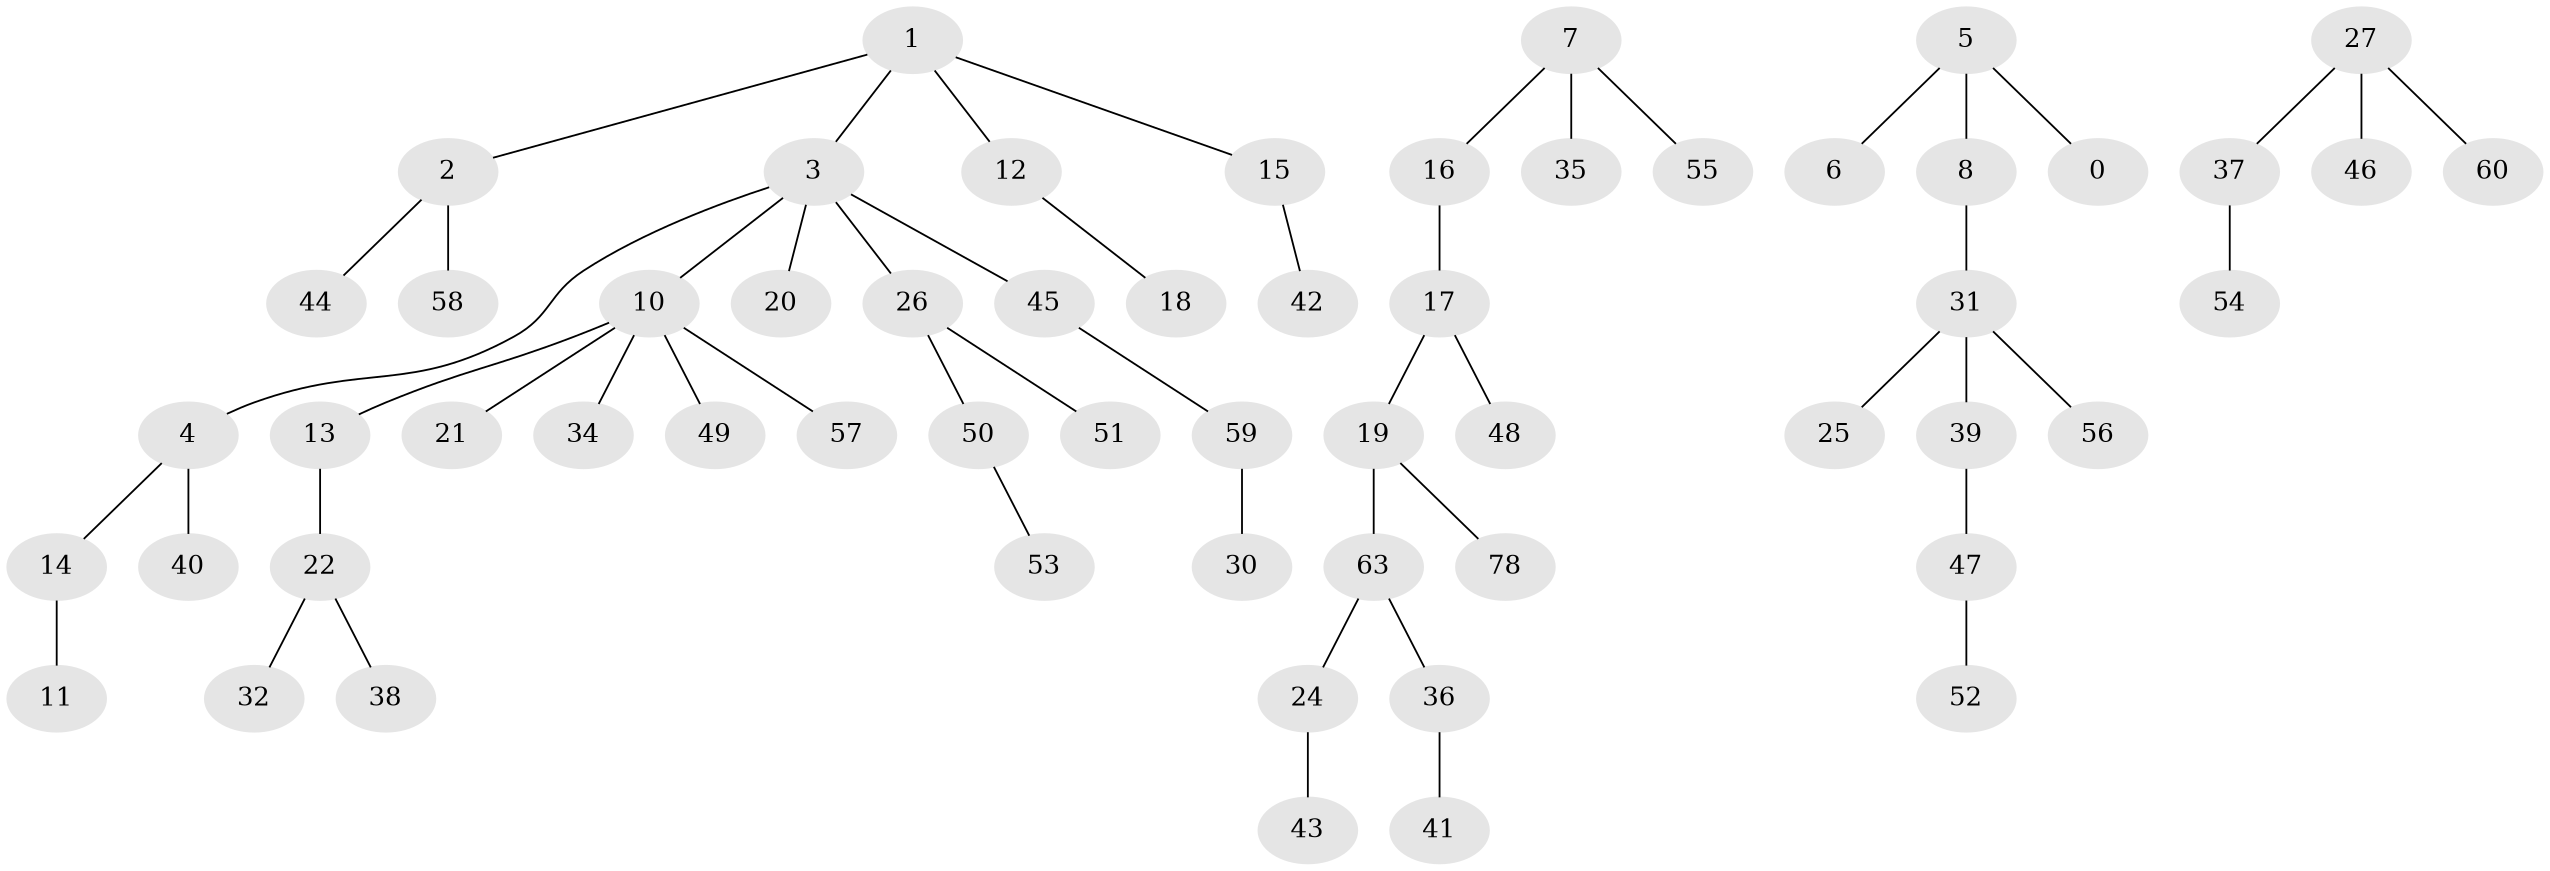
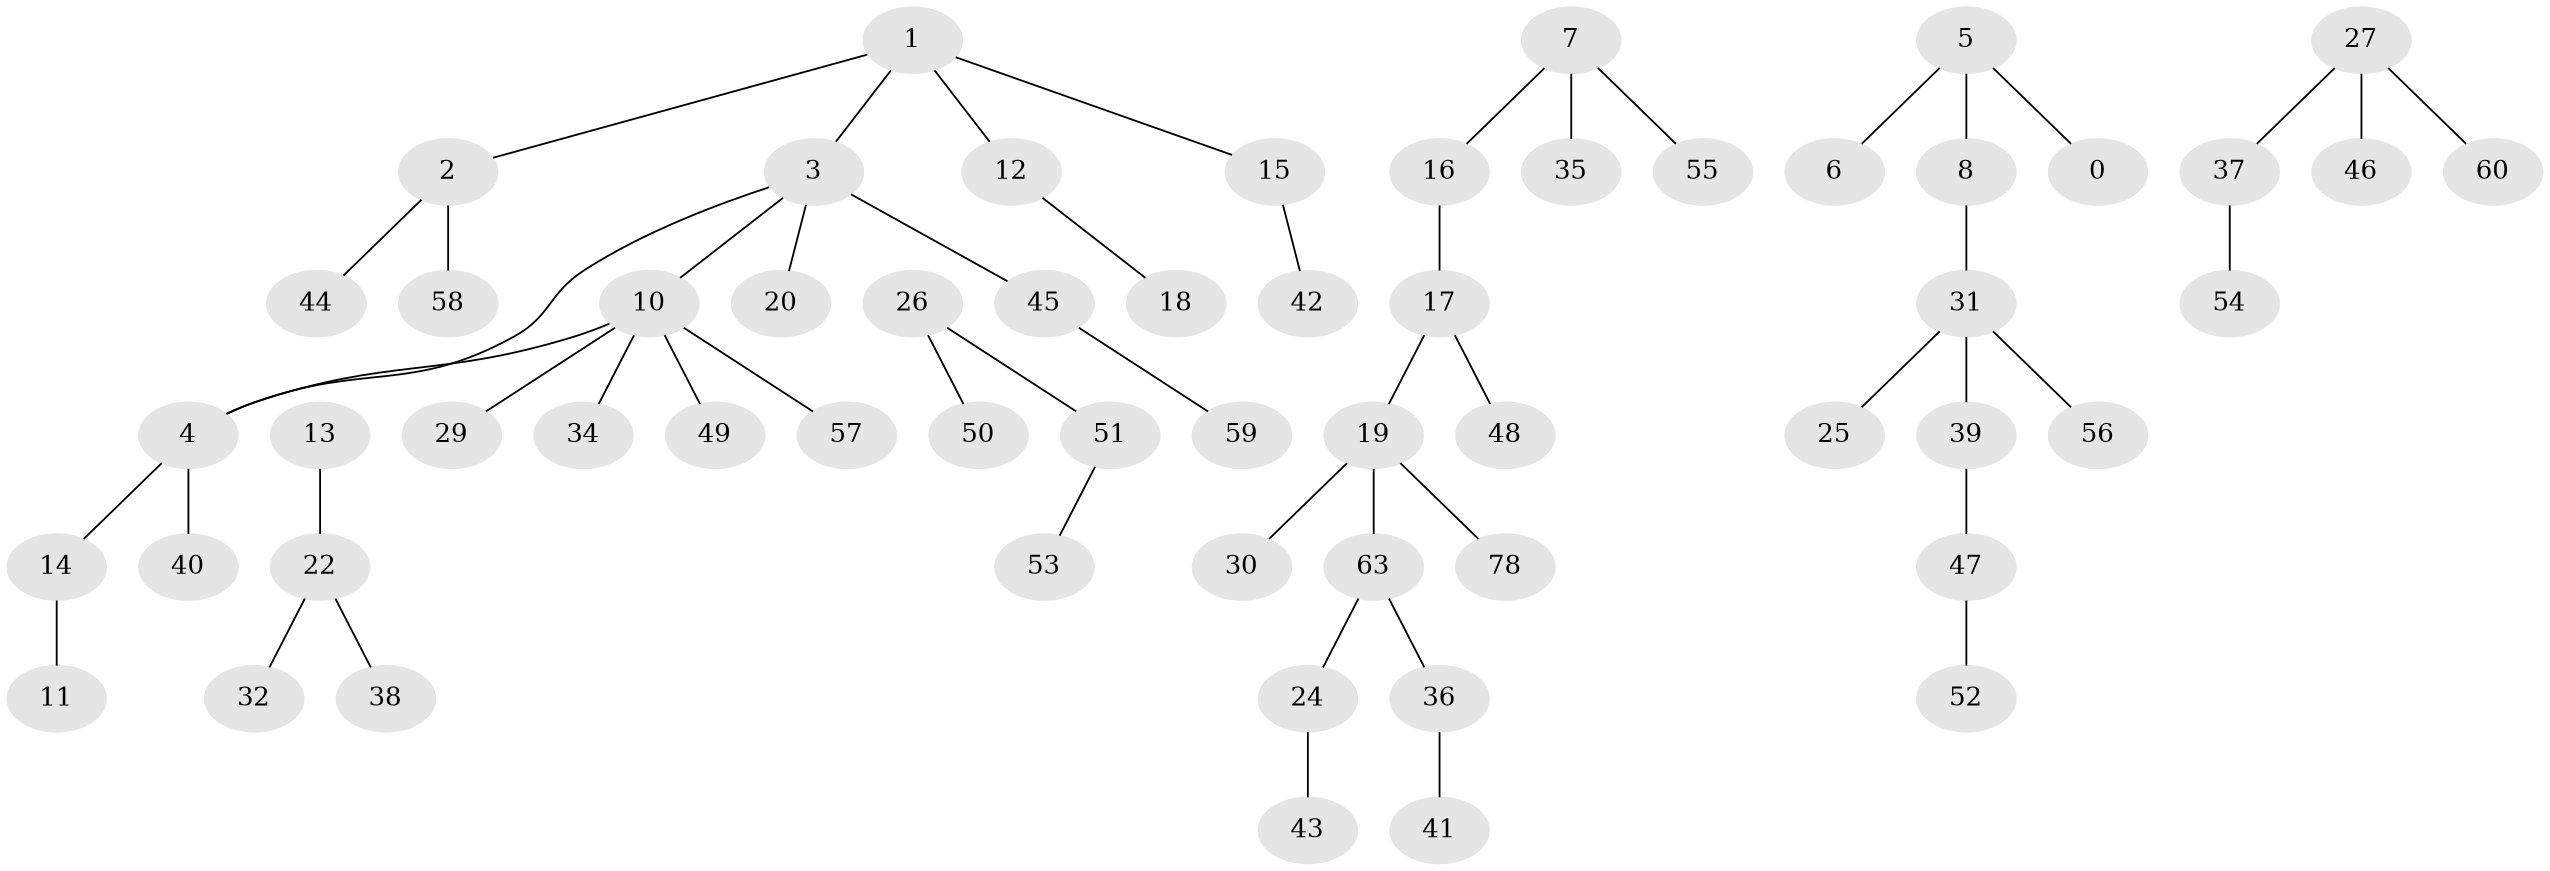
edge "3" -- "26": removed
edge "10" -- "13": now "10" -- "4"
node "21": label "21" -> "29"
edge "50" -- "53": now "51" -- "53"
edge "59" -- "30": now "19" -- "30"
